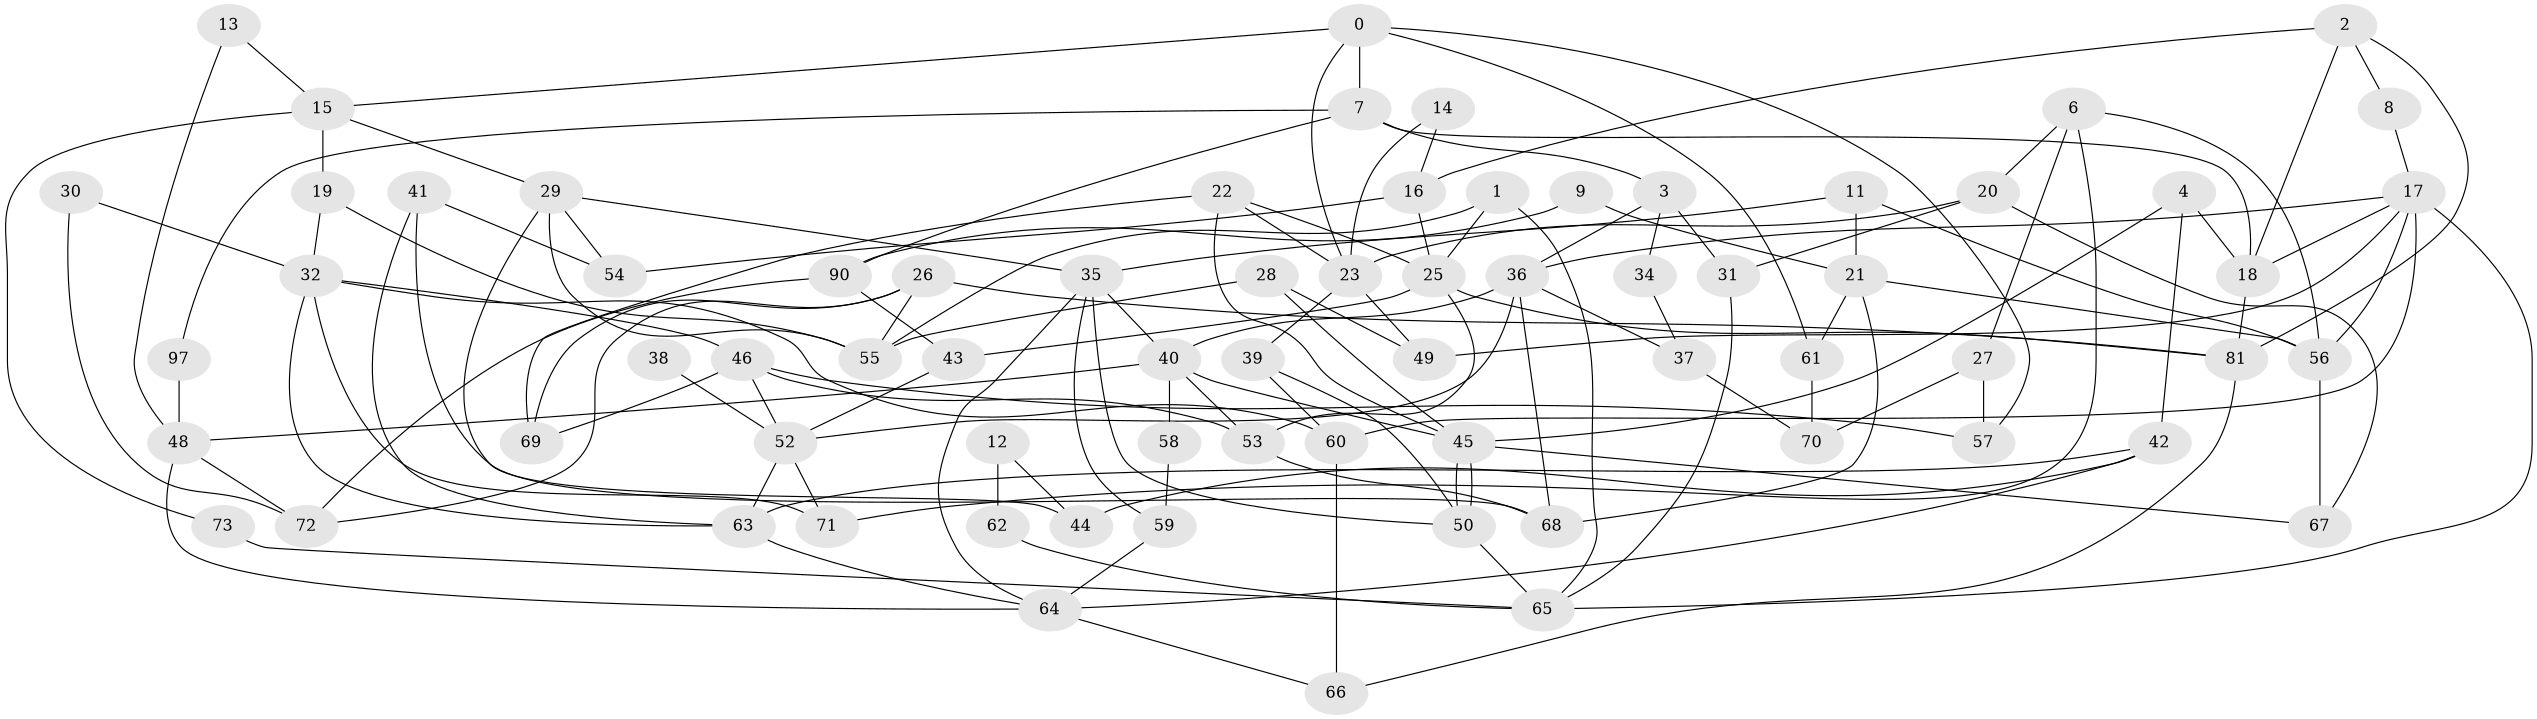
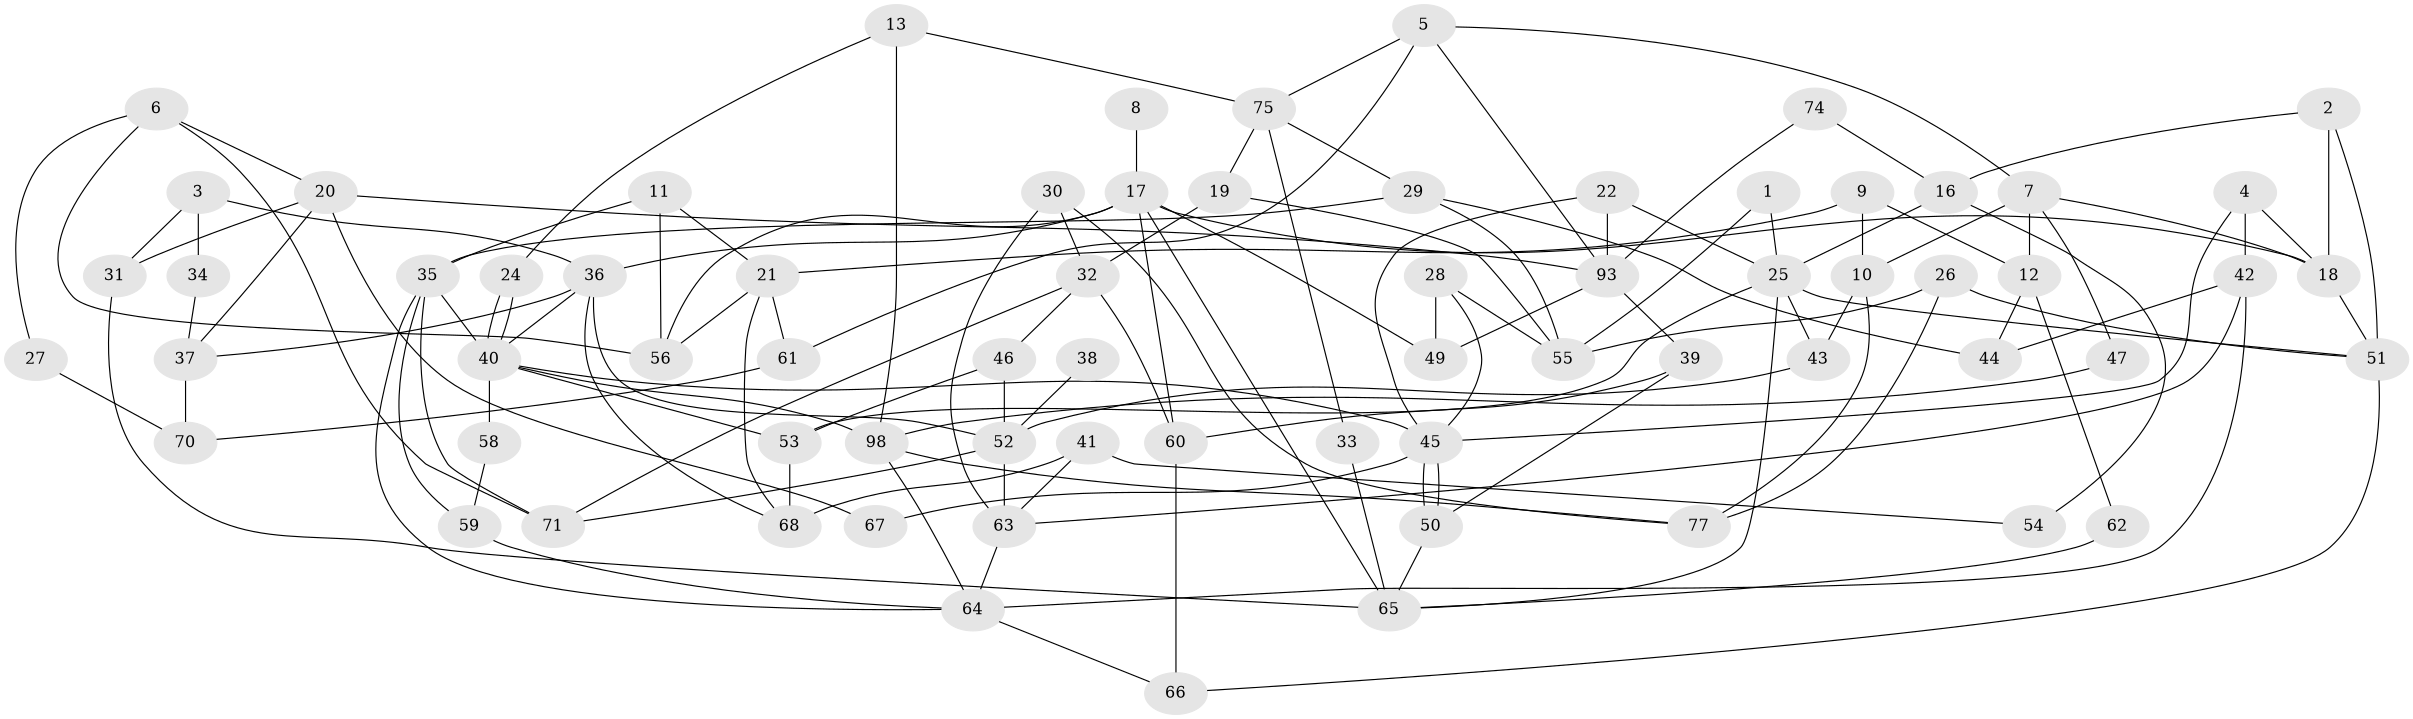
node "0": label "0" -> "5"
edge "2" -- "8": removed
node "15": label "15" -> "75"
node "14": label "14" -> "74"
edge "7" -- "3": now "7" -- "12"
edge "9" -- "12": added
edge "29" -- "54": removed
node "24": added
node "90": label "90" -> "10"
node "23": label "23" -> "93"
edge "20" -- "37": added
node "97": label "97" -> "47"
node "81": label "81" -> "51"
edge "1" -- "65": now "25" -- "65"
node "48": label "48" -> "98"
node "69": removed
node "57": removed
edge "56" -- "67": removed
edge "35" -- "50": now "35" -- "71"
edge "32" -- "63": now "30" -- "63"
node "73": label "73" -> "33"
node "72": label "72" -> "77"
